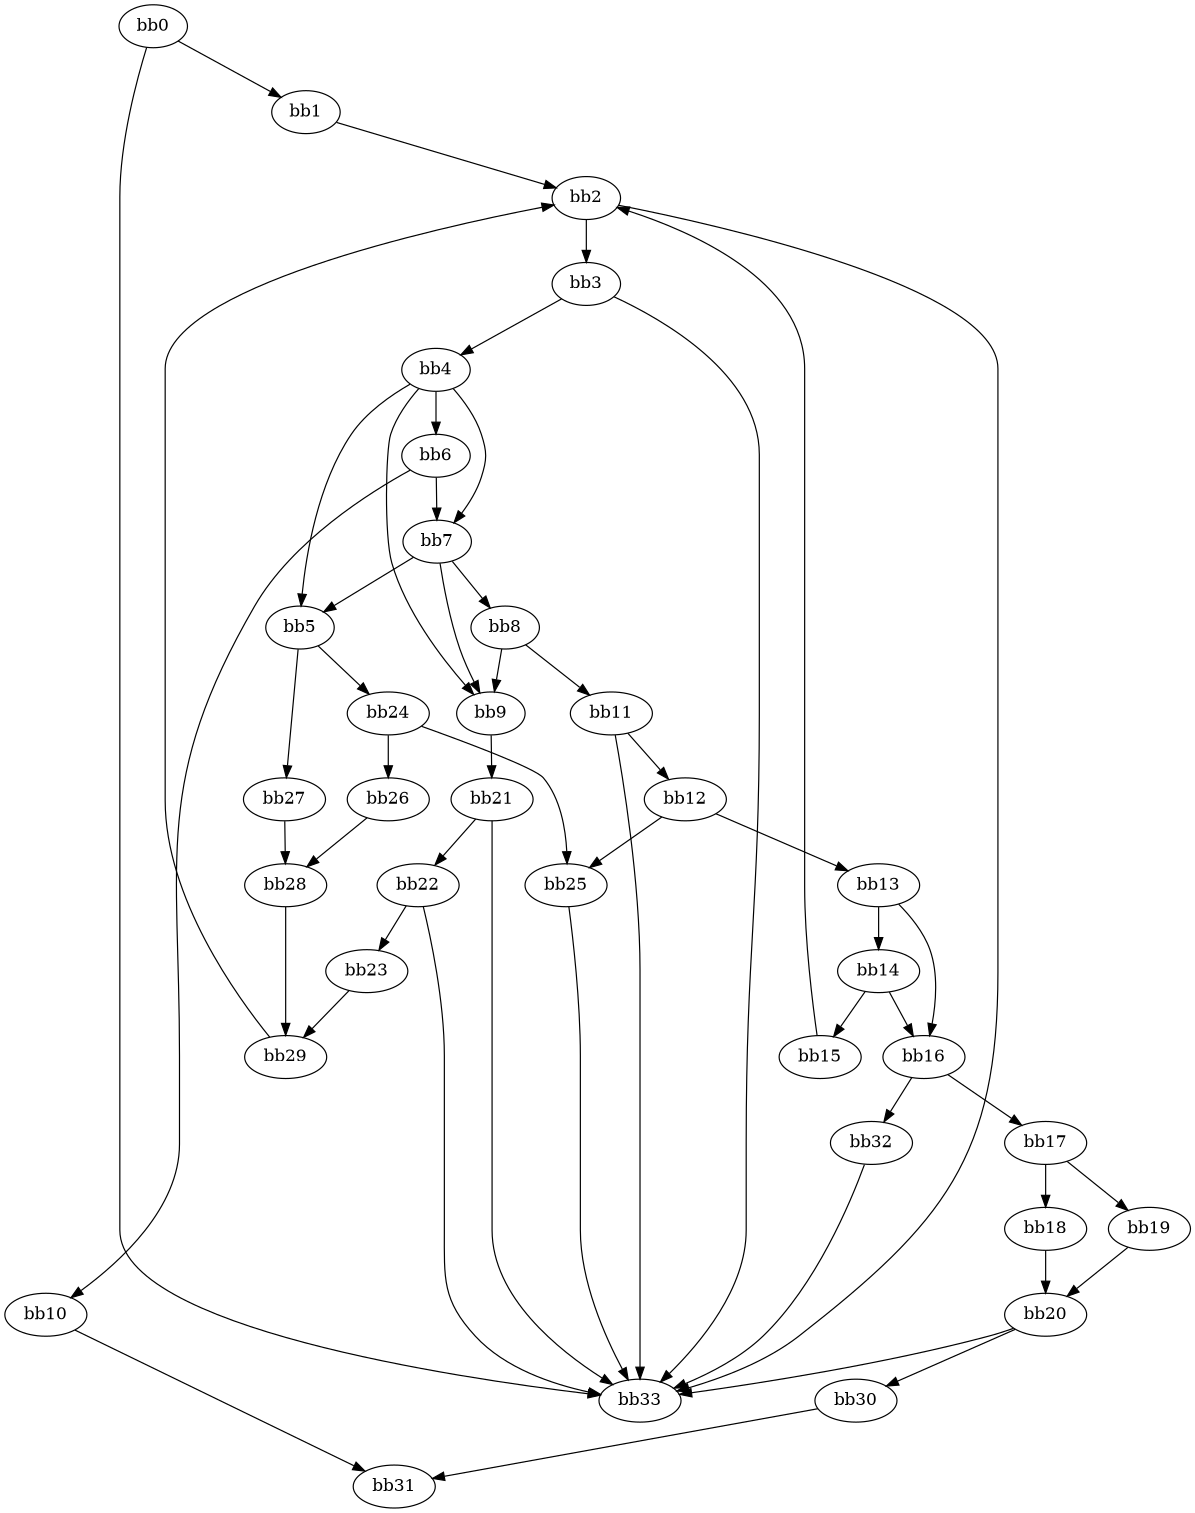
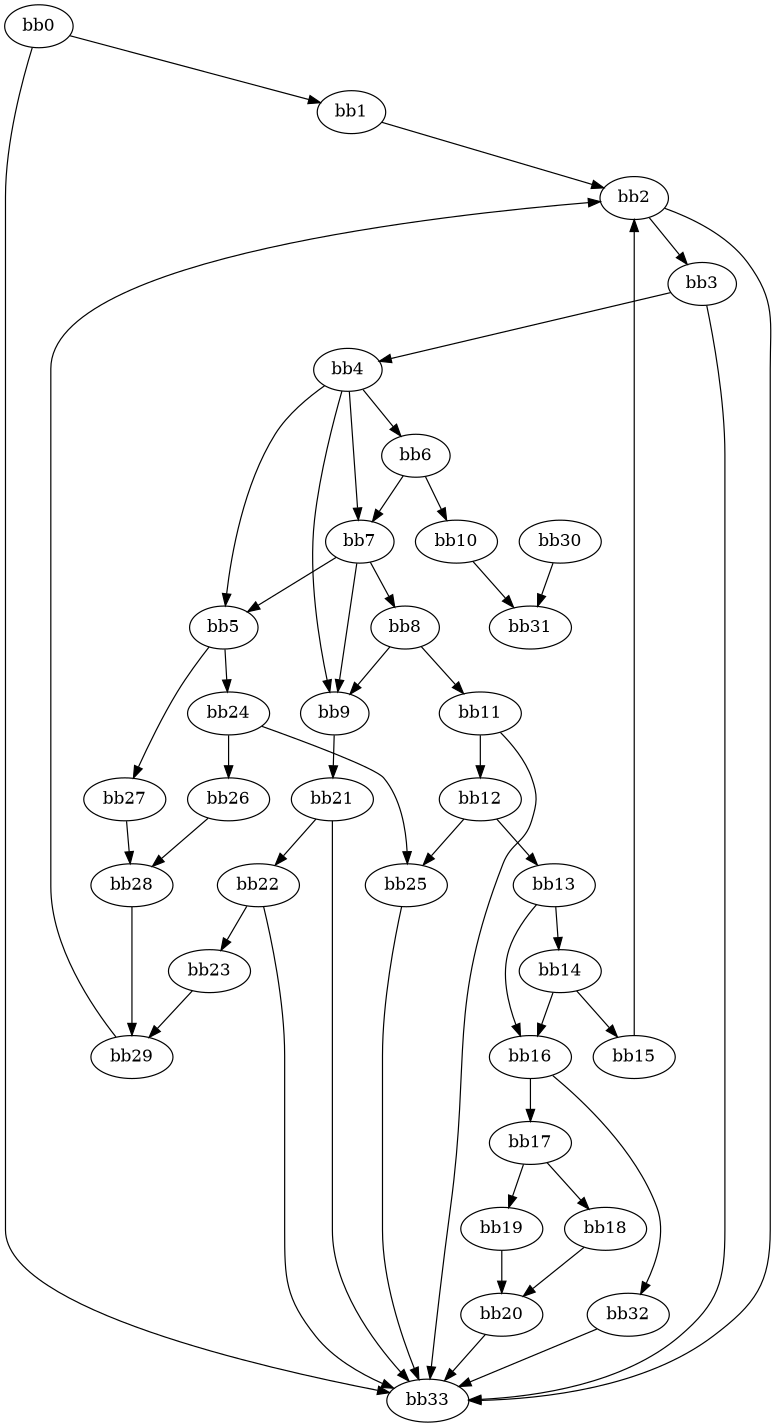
edge "bb20" -> "bb30": removed
